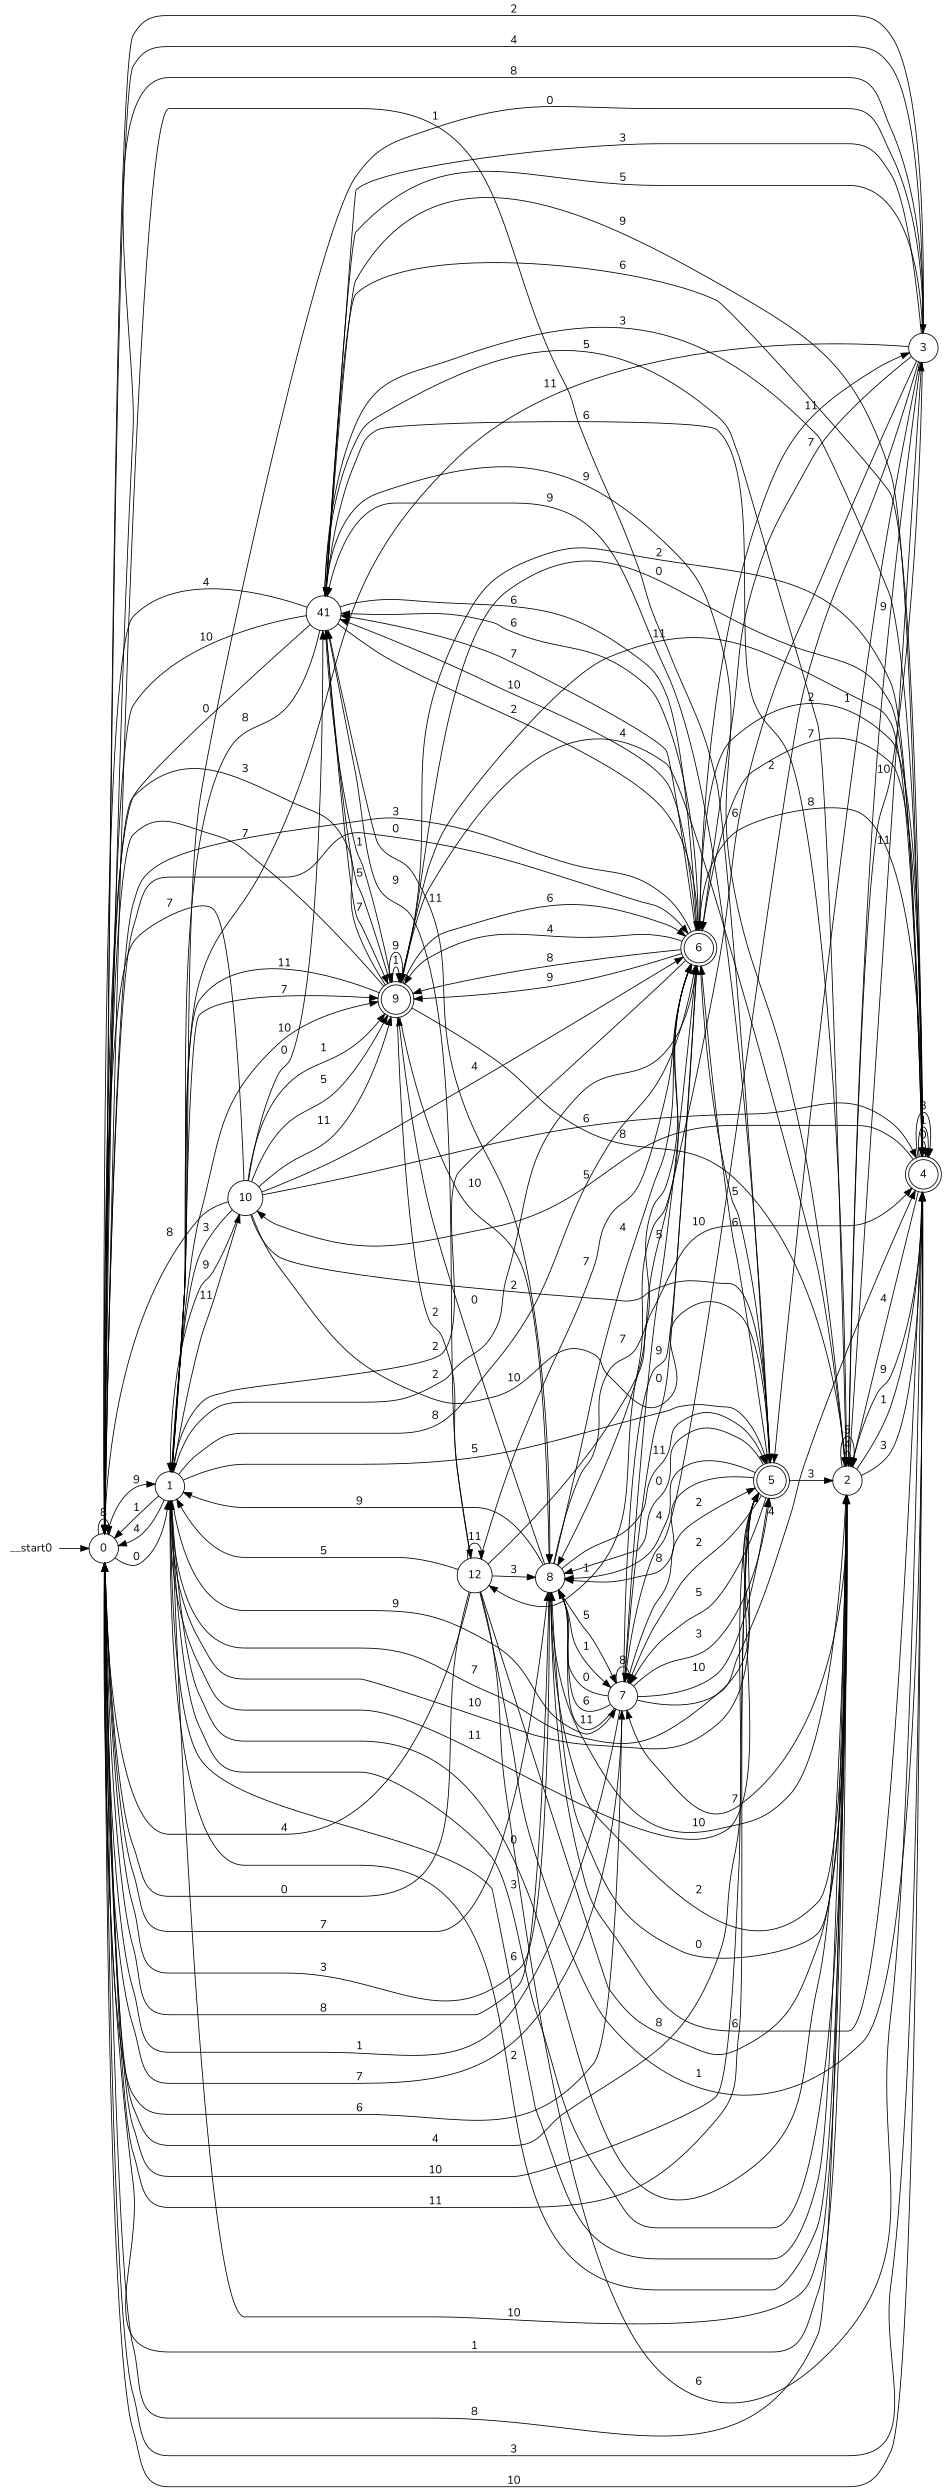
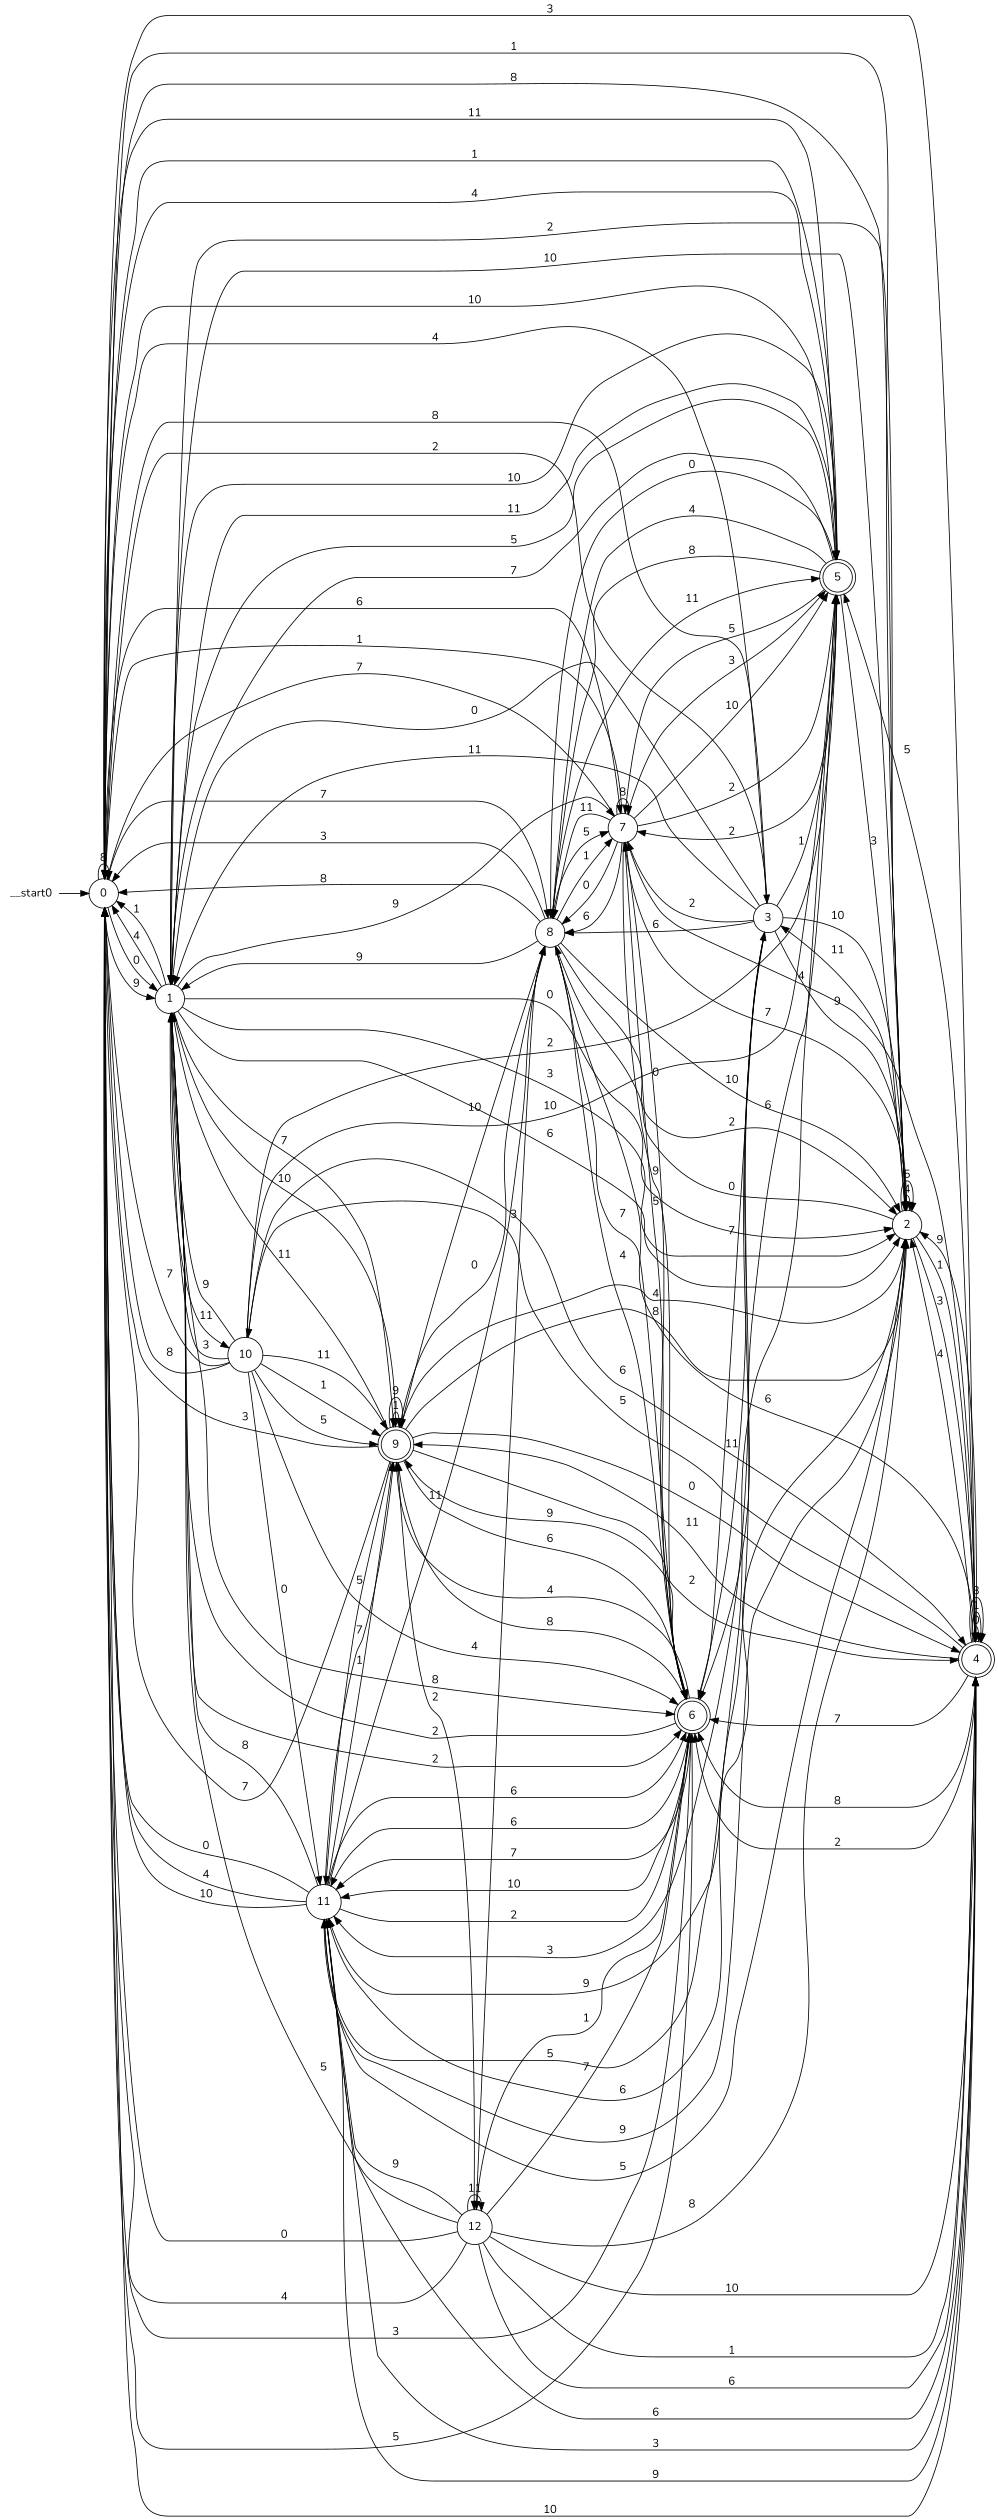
node "41": label "41" -> "11"
edge "0" -> "6": label "0" -> "5"
edge "6" -> "5": now "4" -> "5"
